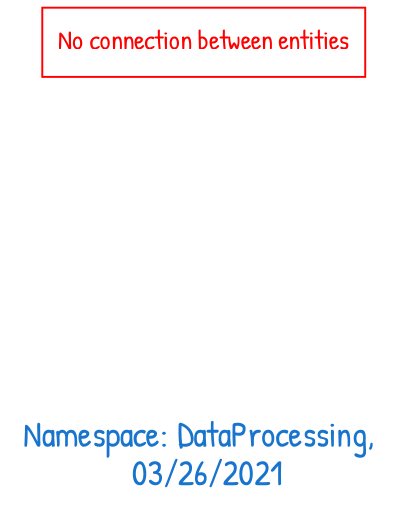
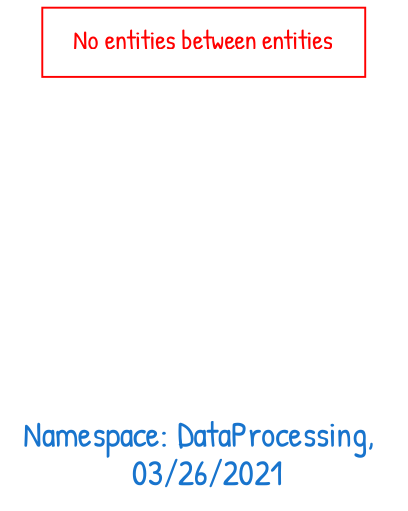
node "No connection between entities": label "No connection between entities" -> "No entities between entities"
